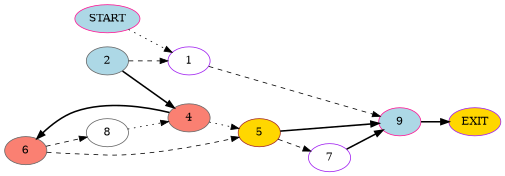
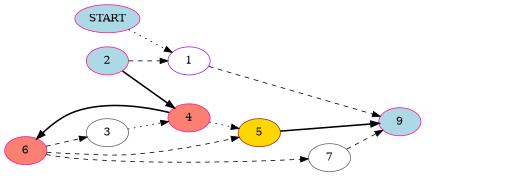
node "2": color gray40 -> deeppink
node "4": color gray40 -> deeppink
node "EXIT": removed
node "8": label "8" -> "3"
edge "7" -> "9": style bold -> dashed
edge "5" -> "7": now "6" -> "7"
node "6": color gray40 -> deeppink
node "7": color purple -> gray40
